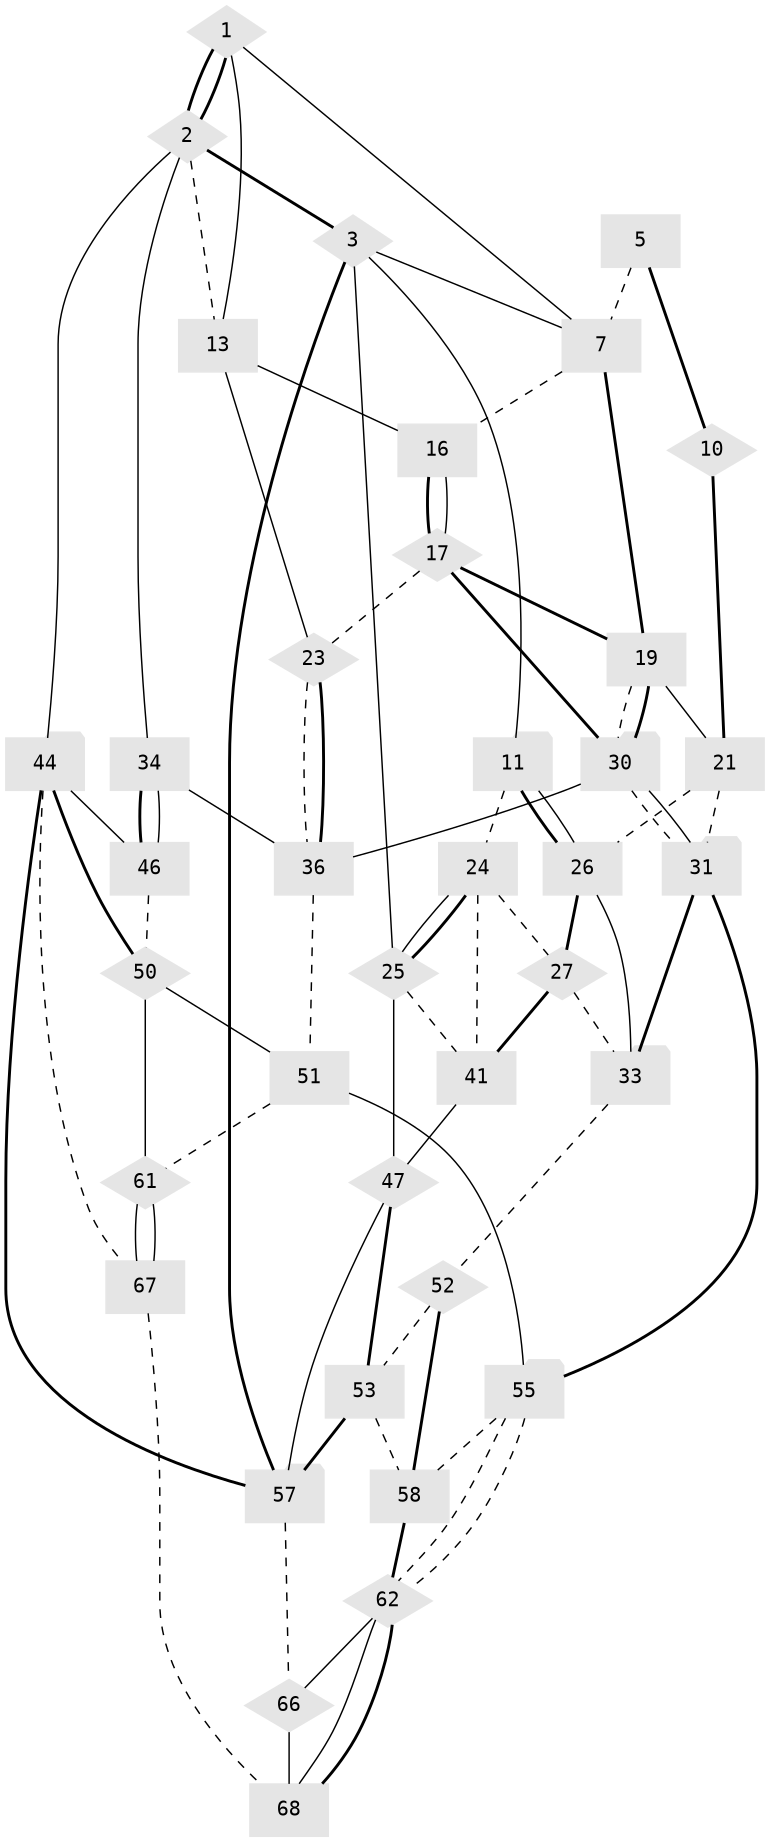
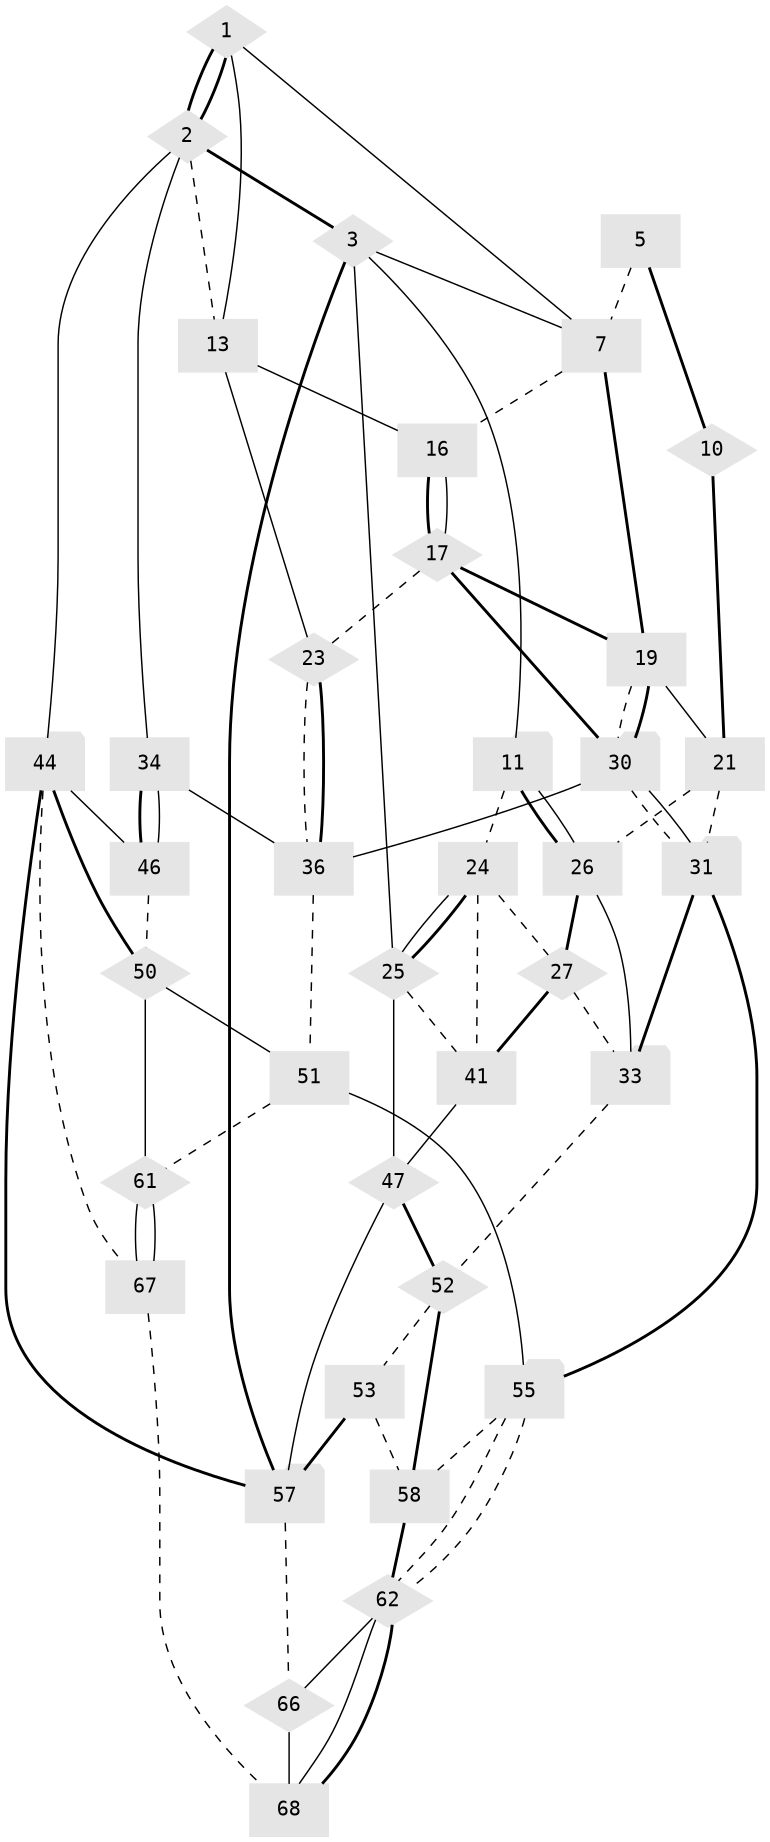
edge "47" -- "53": now "47" -- "52"
